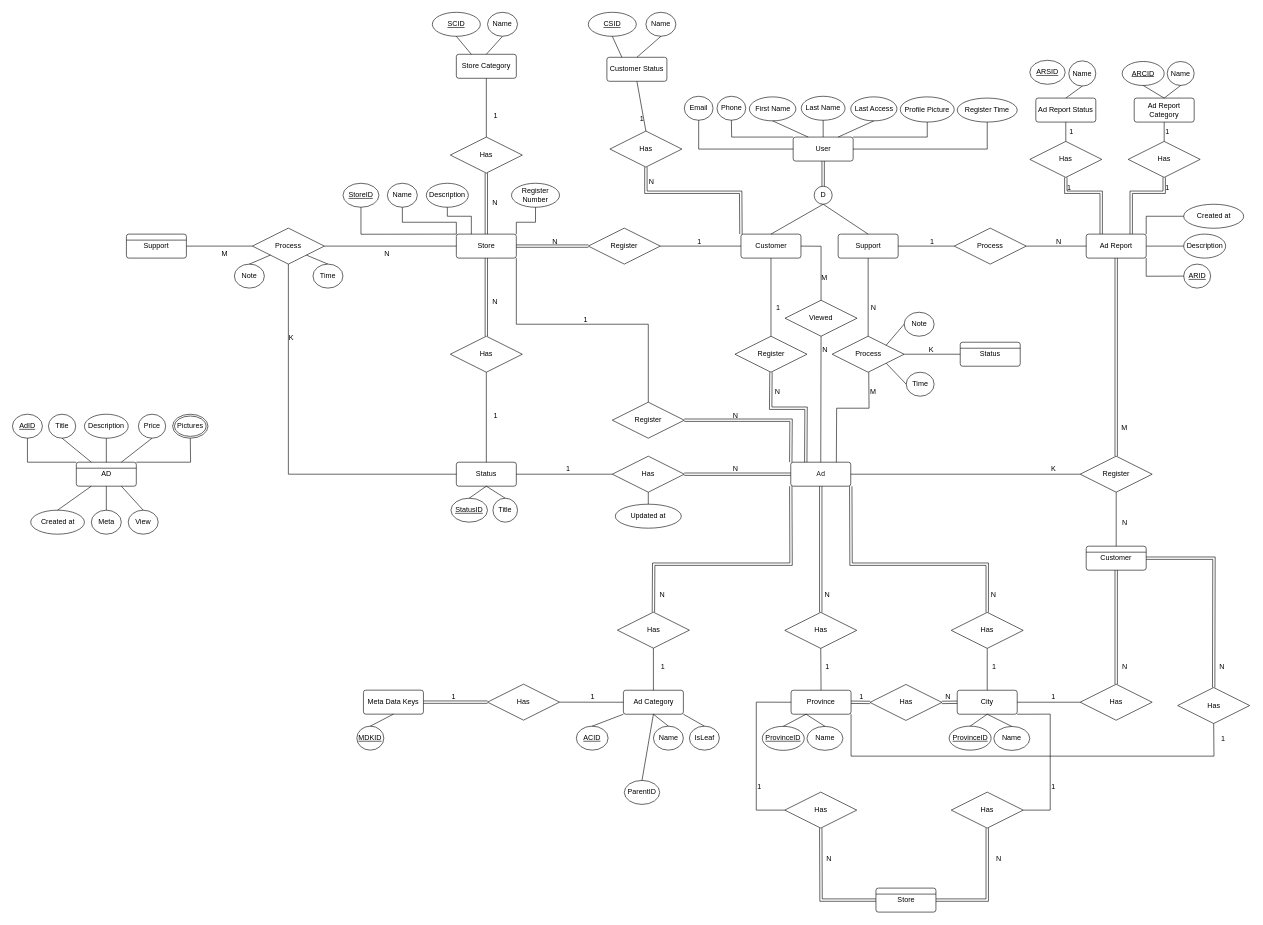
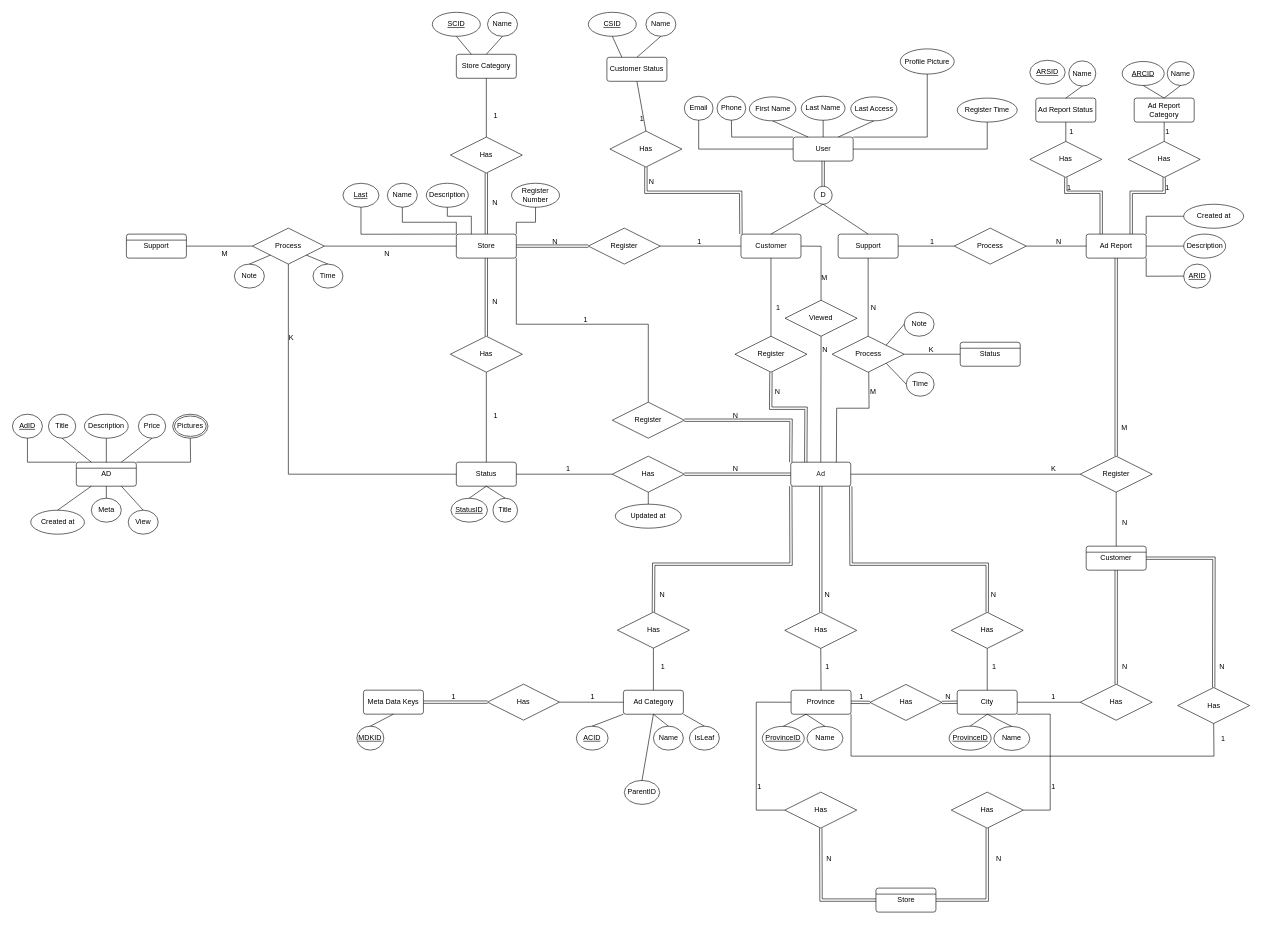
node "Profile Picture": moved (927, 110) -> (927, 62)
node "StoreID": label "StoreID" -> "Last"
node "Meta": moved (106, 522) -> (106, 510)
